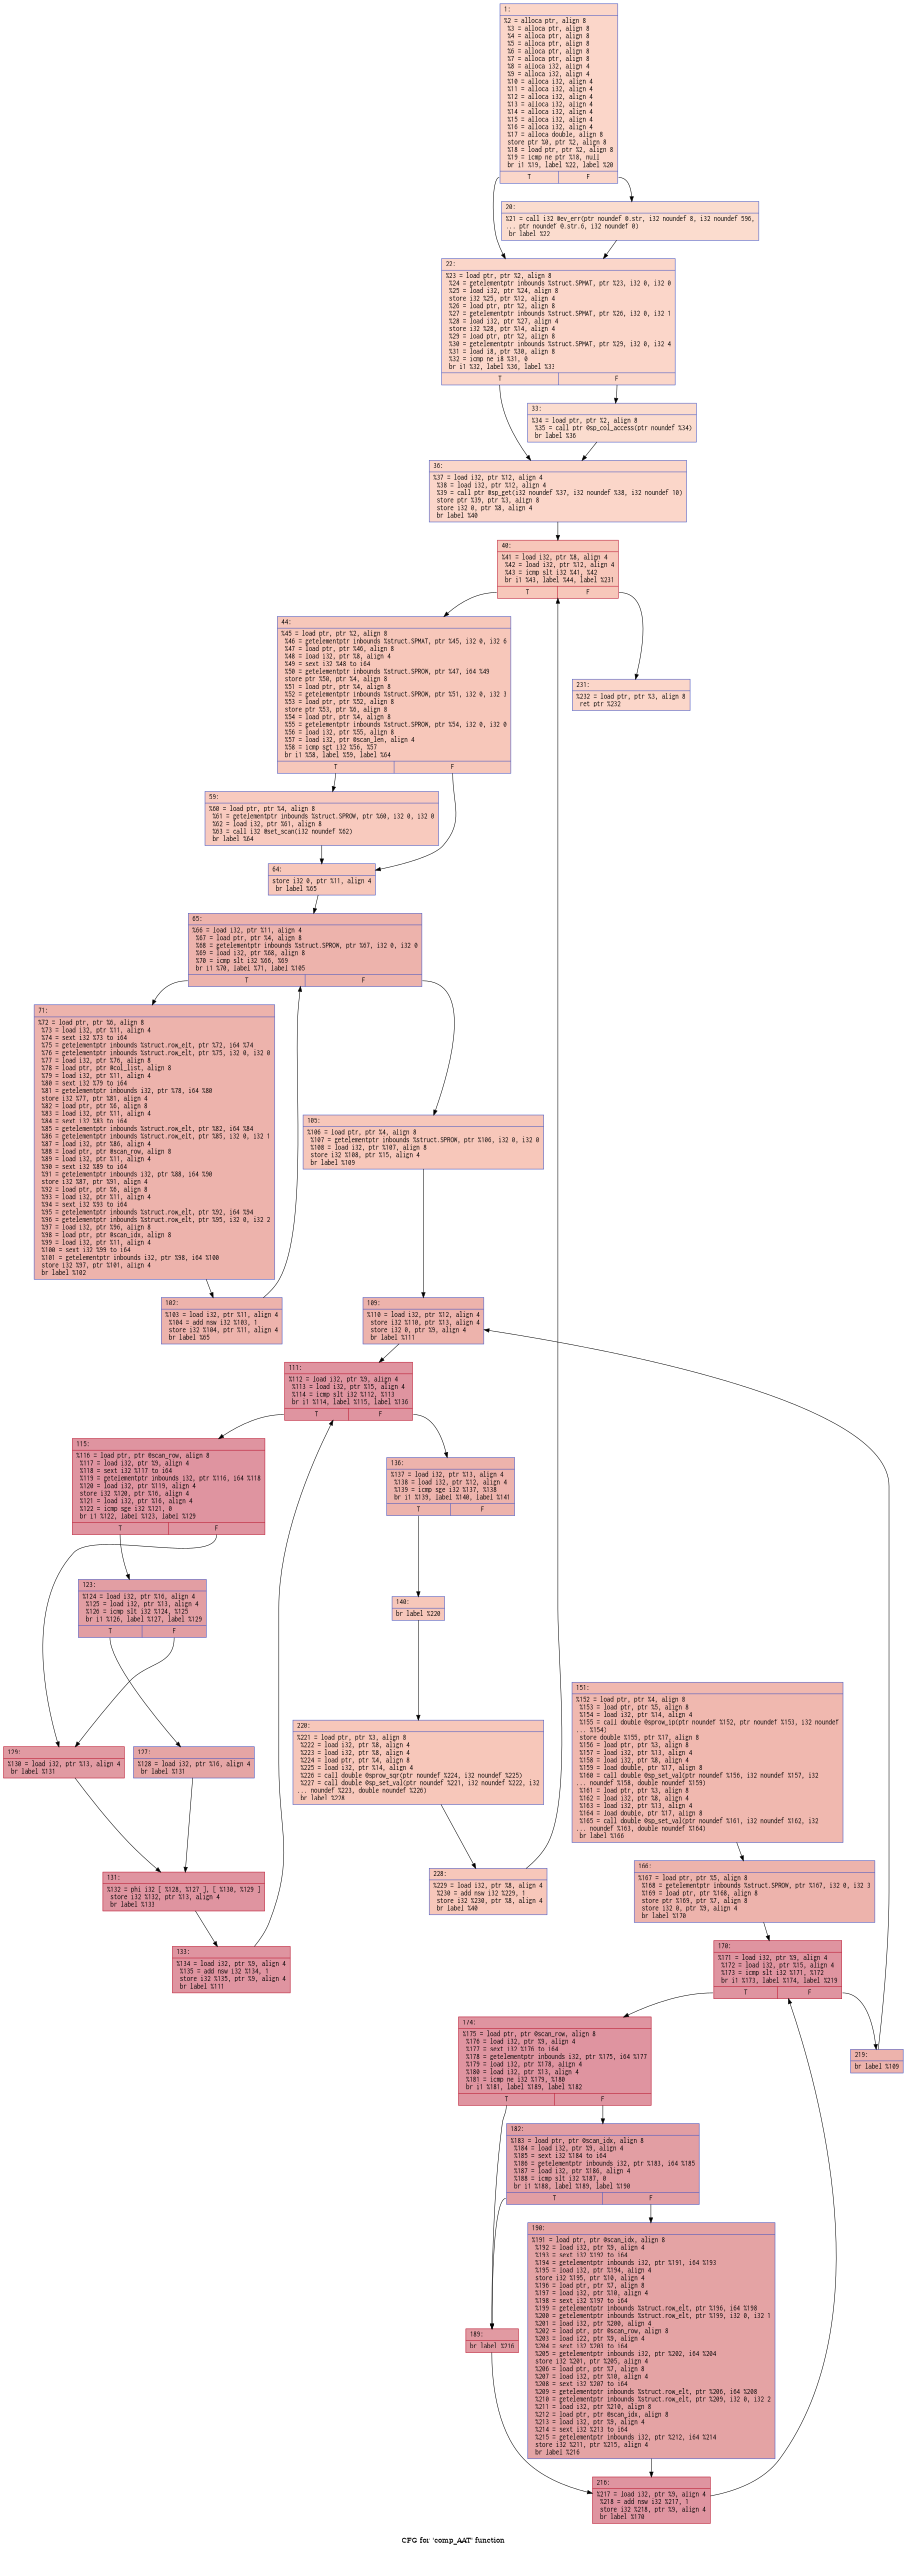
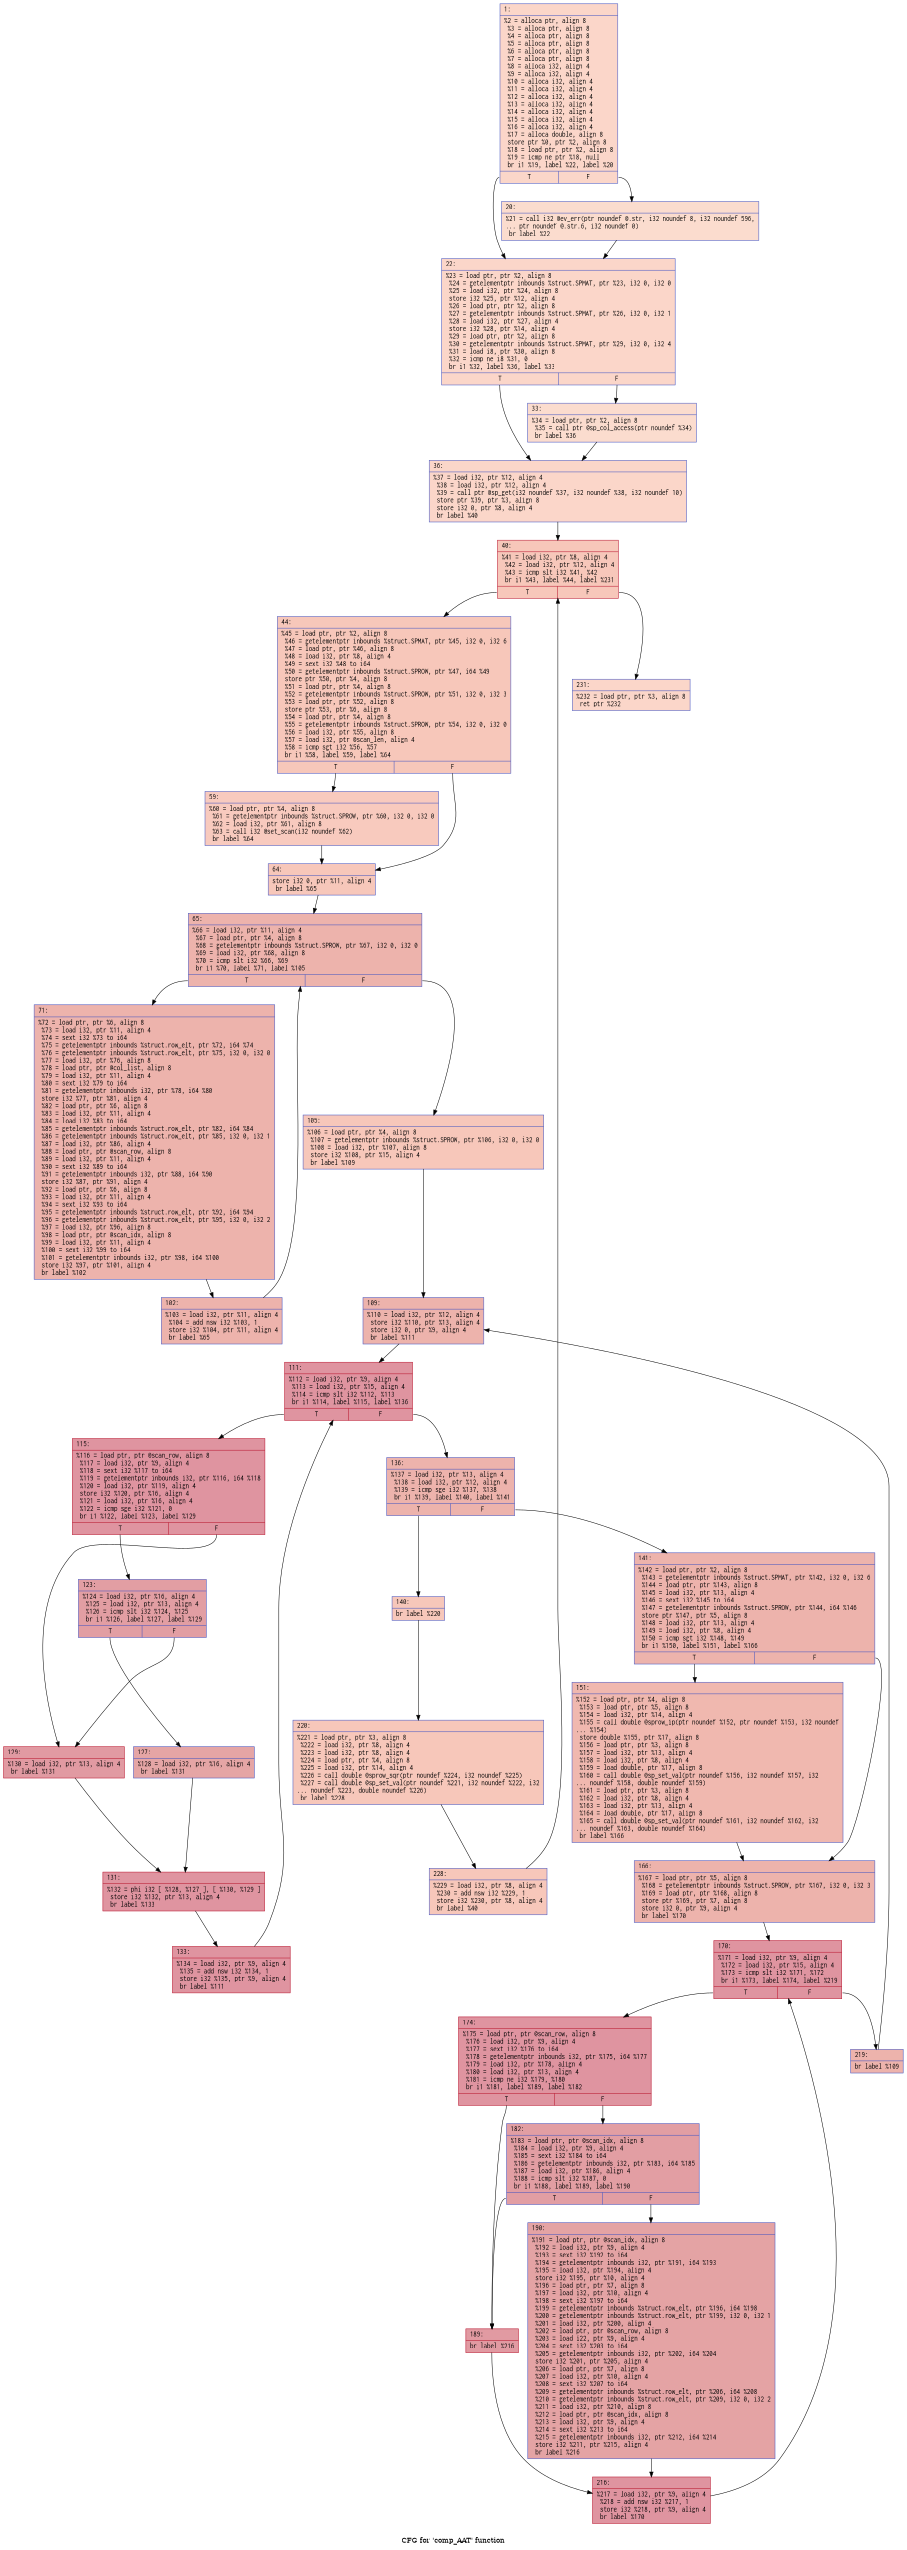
node "71:": text "%84 = sext i32 %83 to i64" -> "%84 = load i32 %83 to i64"
node "141:": added
